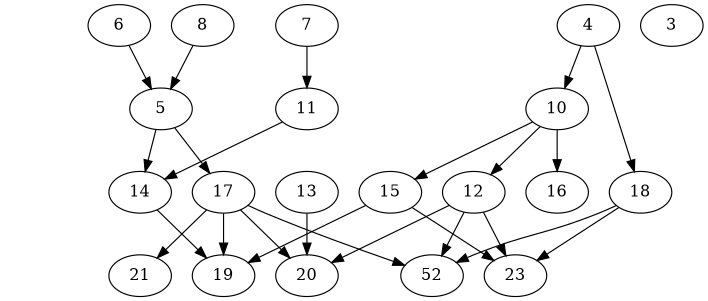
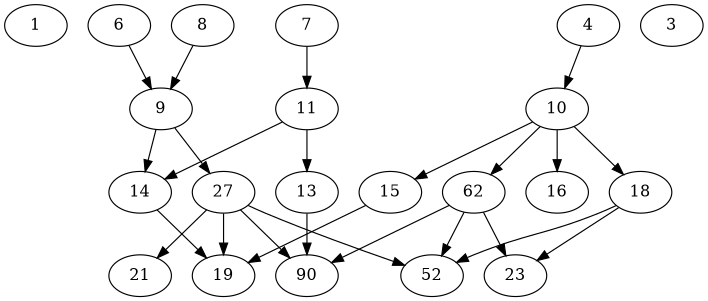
node "1": added
edge "4" -> "18": now "10" -> "18"
node "5": label "5" -> "9"
edge "11" -> "13": added
node "17": label "17" -> "27"
node "12": label "12" -> "62"
edge "15" -> "23": removed
node "20": label "20" -> "90"
